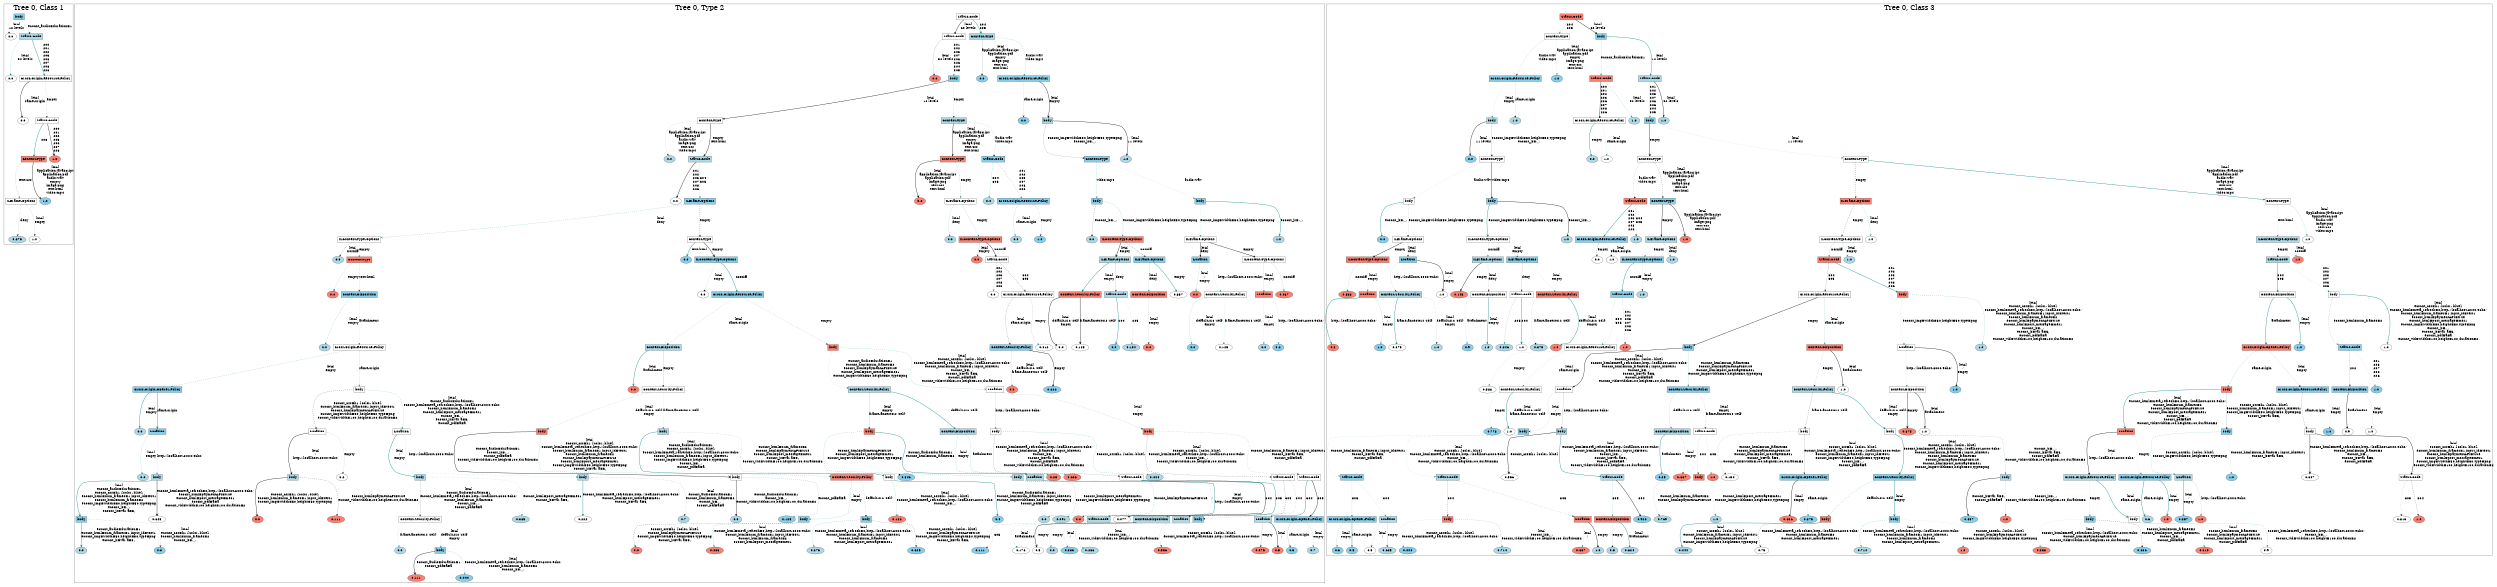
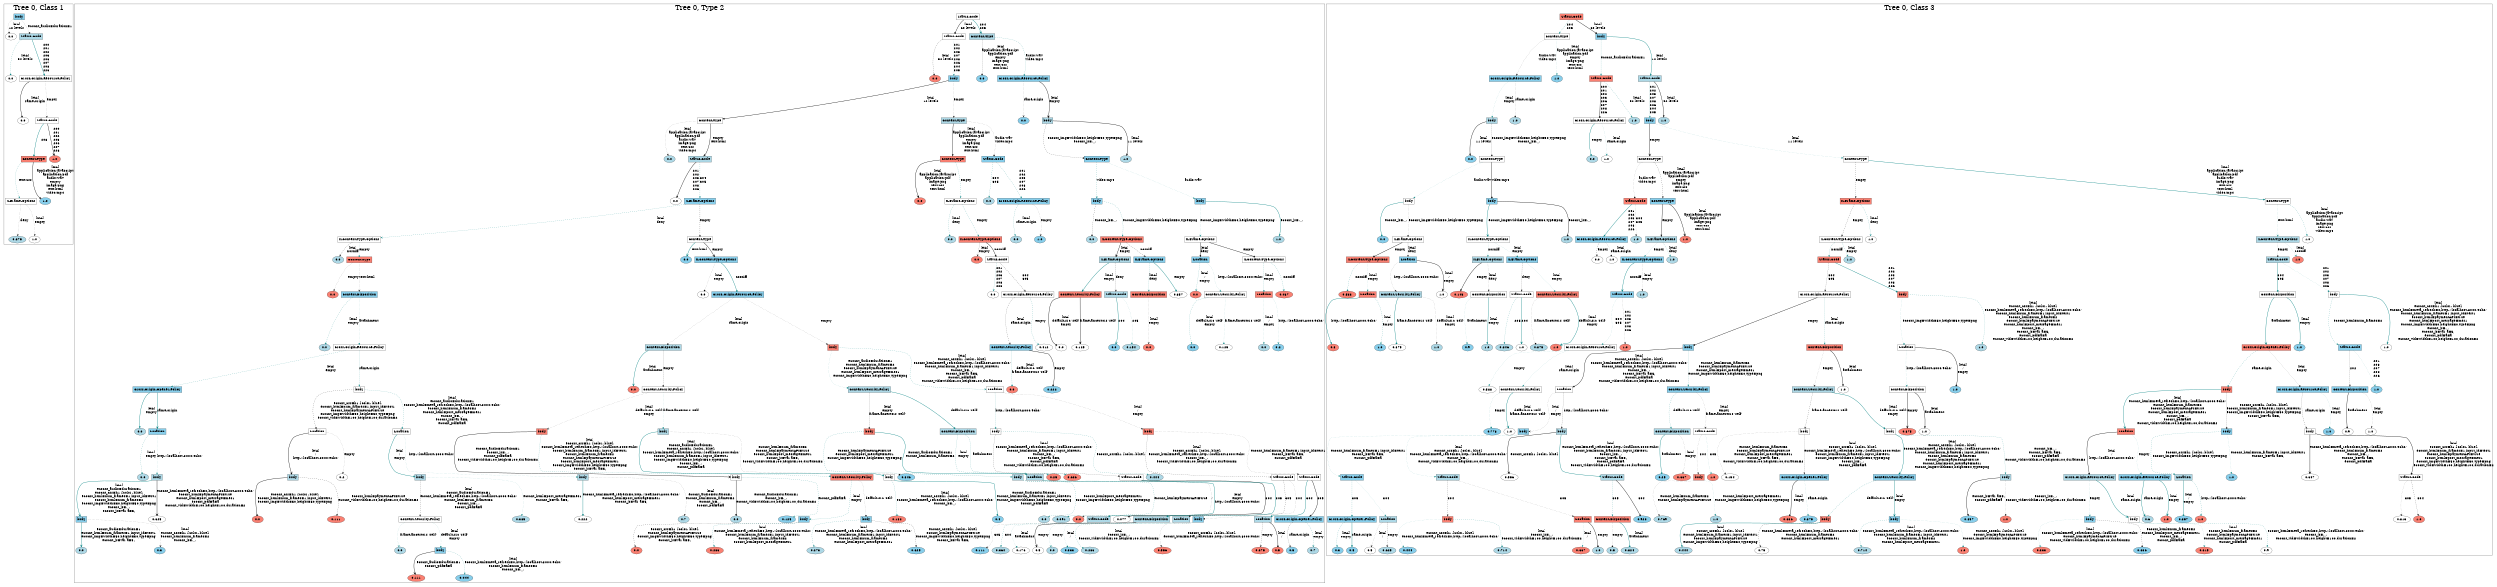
node "0.364": added
